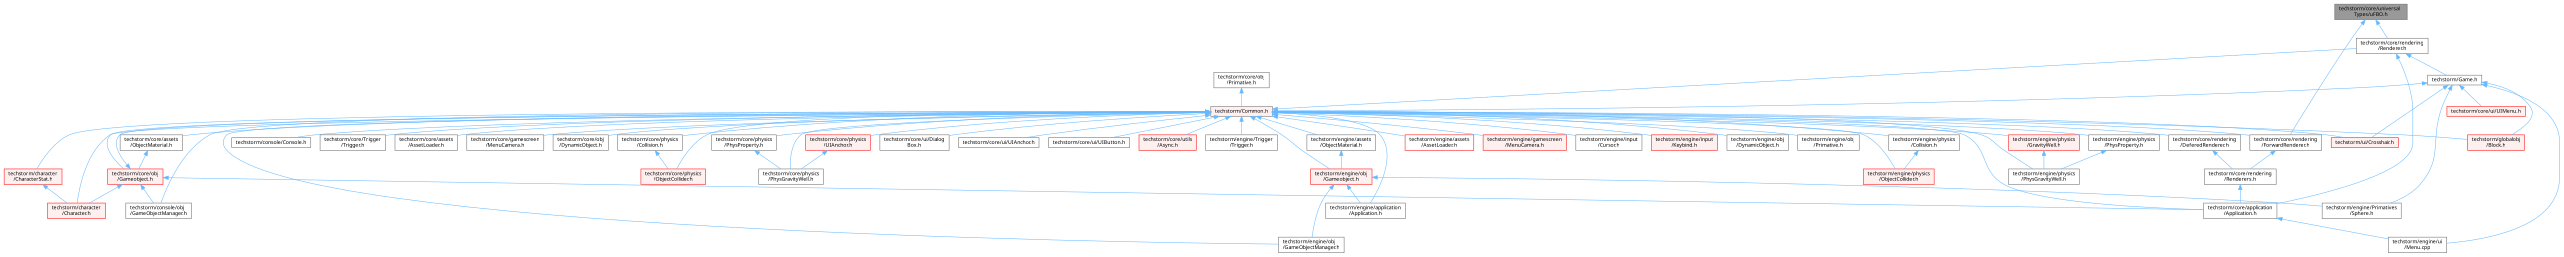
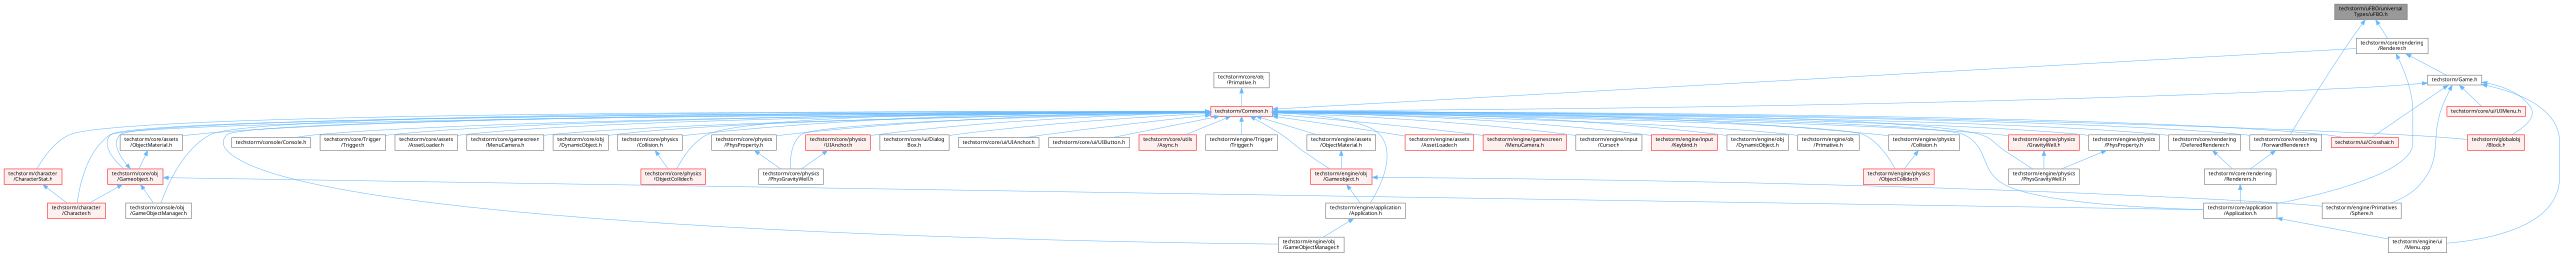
node "techstorm/core/universal Types/uFBO.h": label "techstorm/core/universal Types/uFBO.h" -> "techstorm/uFBO/universal Types/uFBO.h"
node "techstorm/Common.h": color grey40 -> red
edge "techstorm/engine/obj /GameObjectManager.h" -> "techstorm/engine/obj /Gameobject.h": now "techstorm/engine/obj /GameObjectManager.h" -> "techstorm/engine/application /Application.h"
